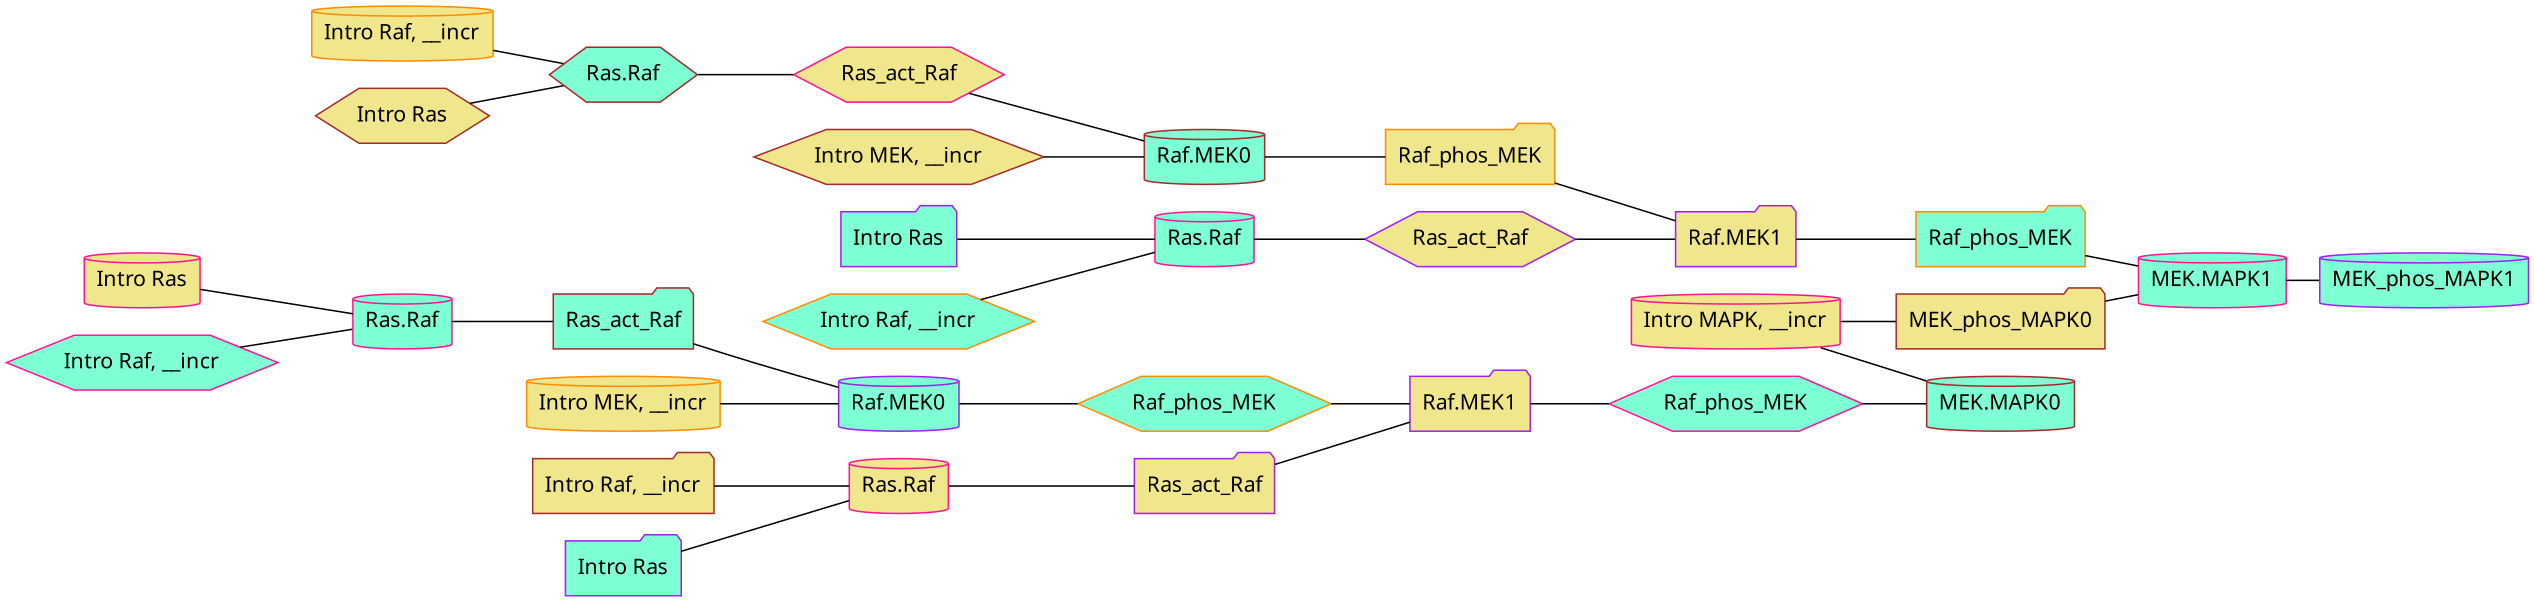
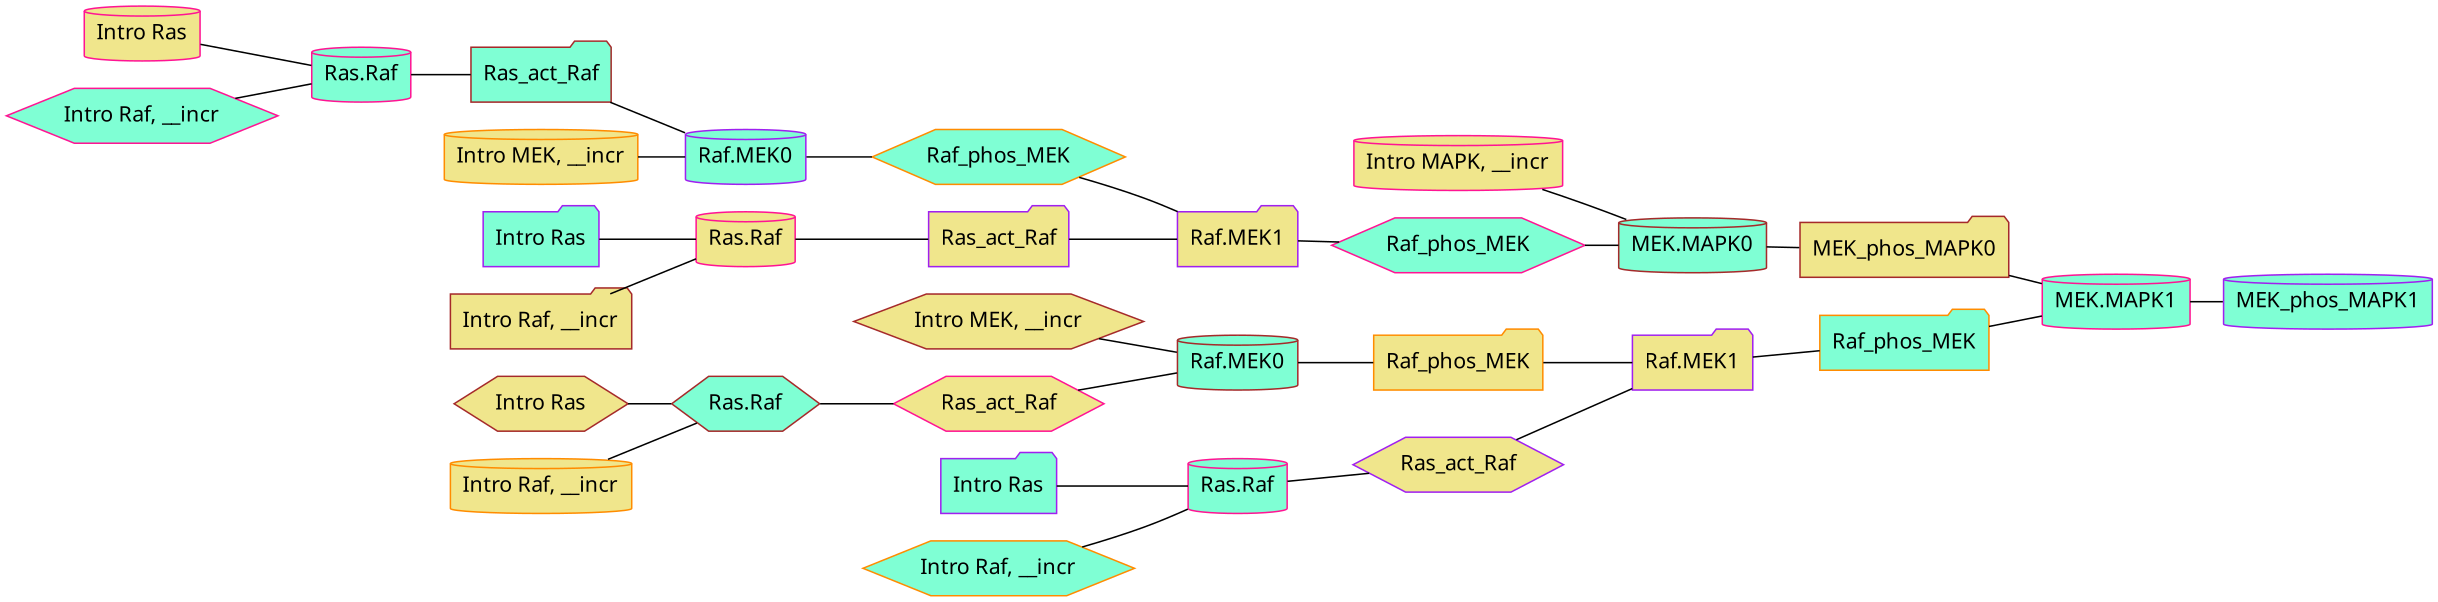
edge "Intro MAPK, __incr" -- "MEK_phos_MAPK0": now "MEK.MAPK0" -- "MEK_phos_MAPK0"
